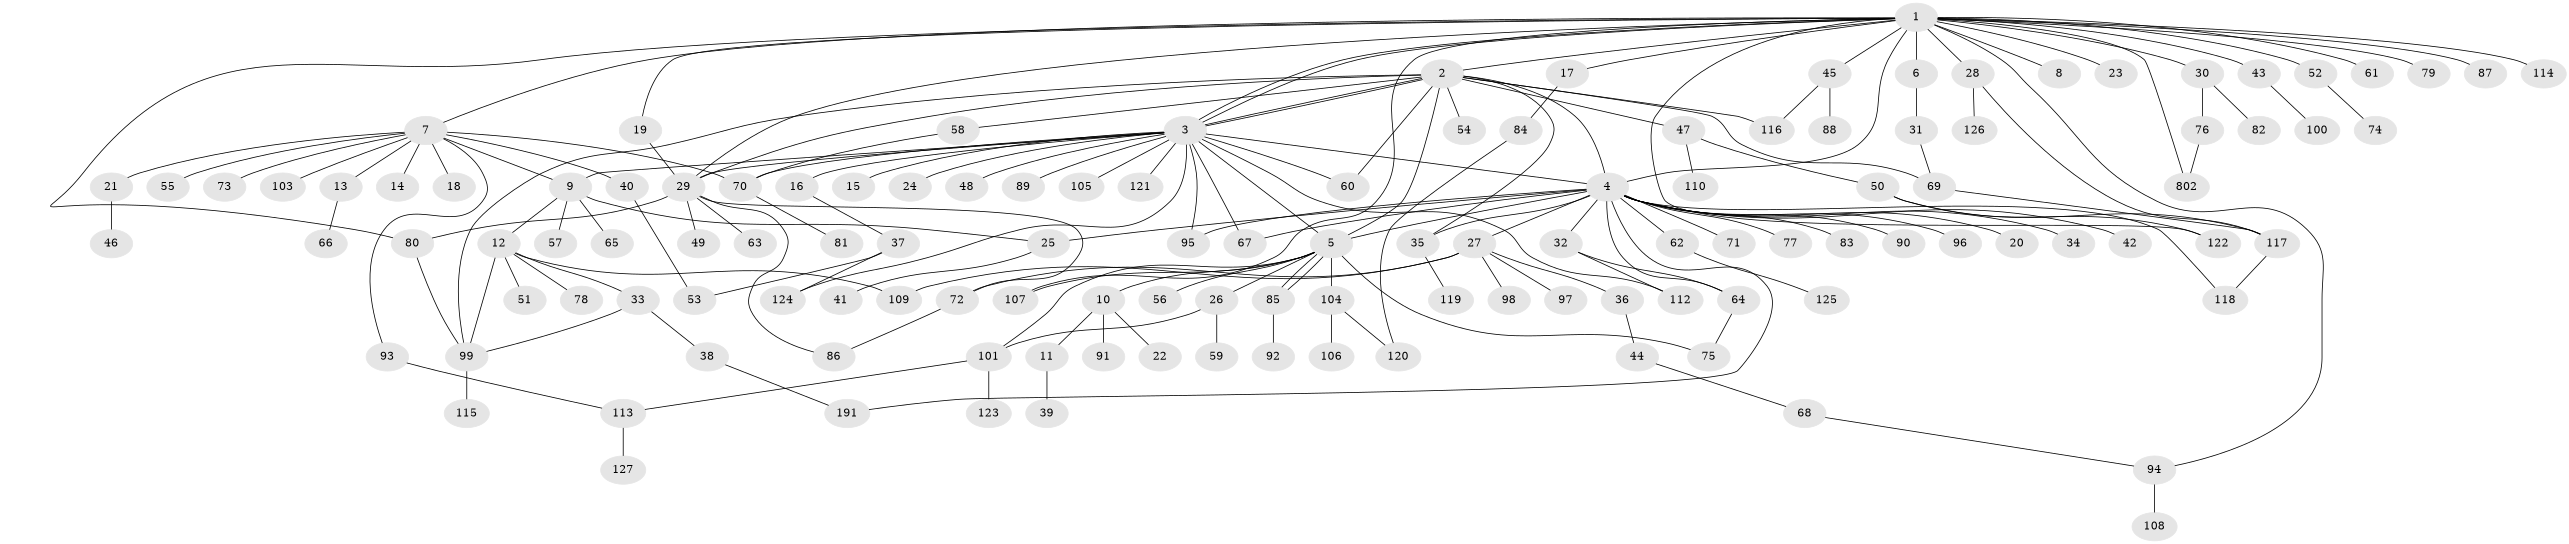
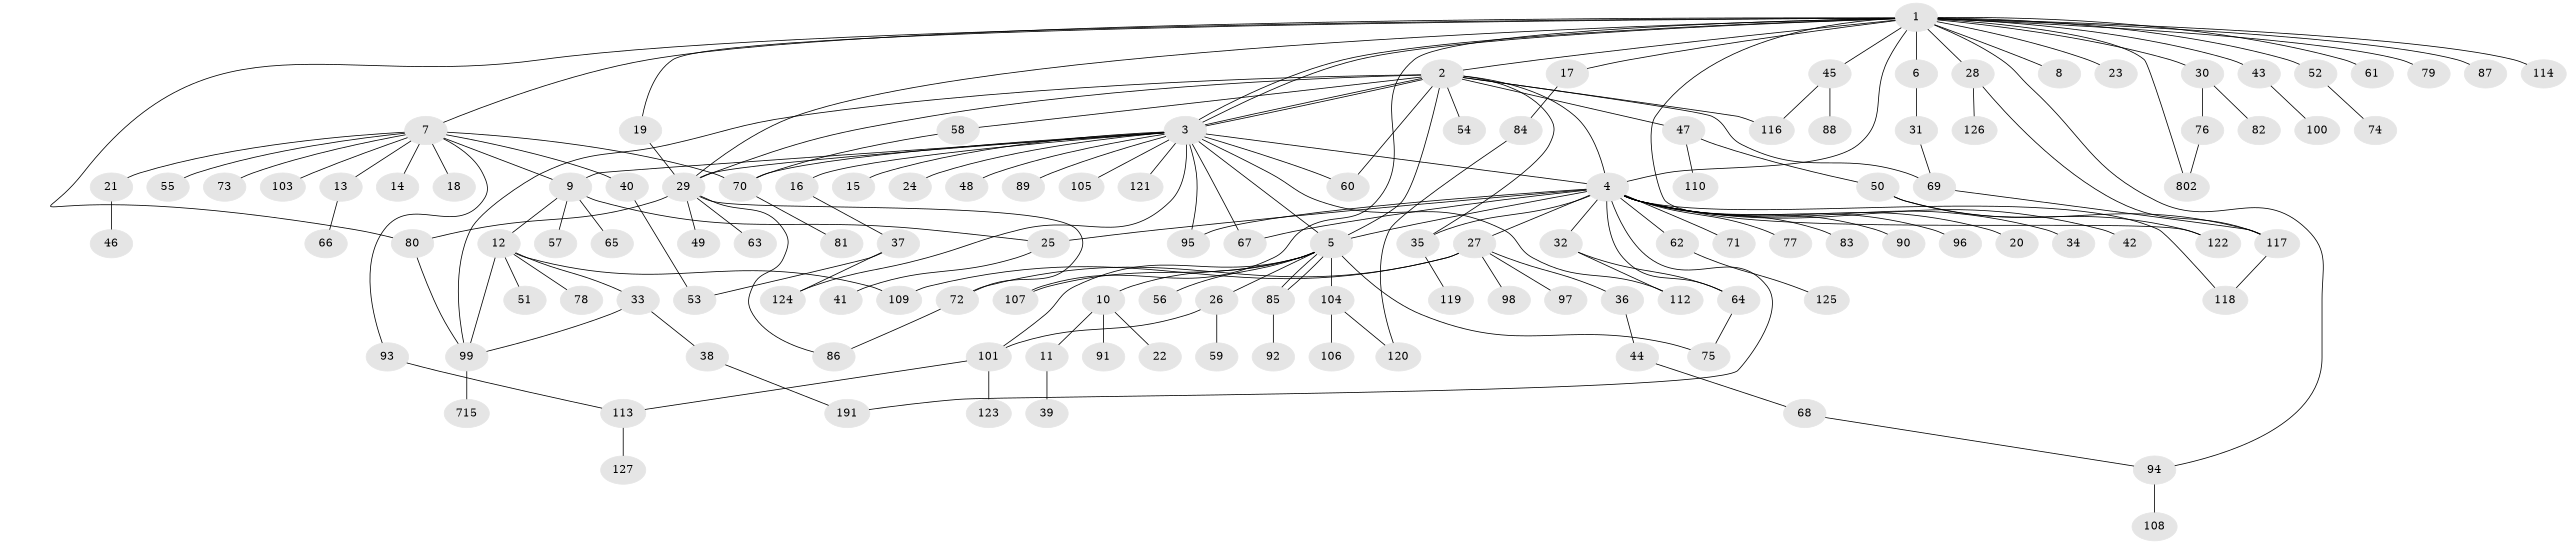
node "115": label "115" -> "715"
